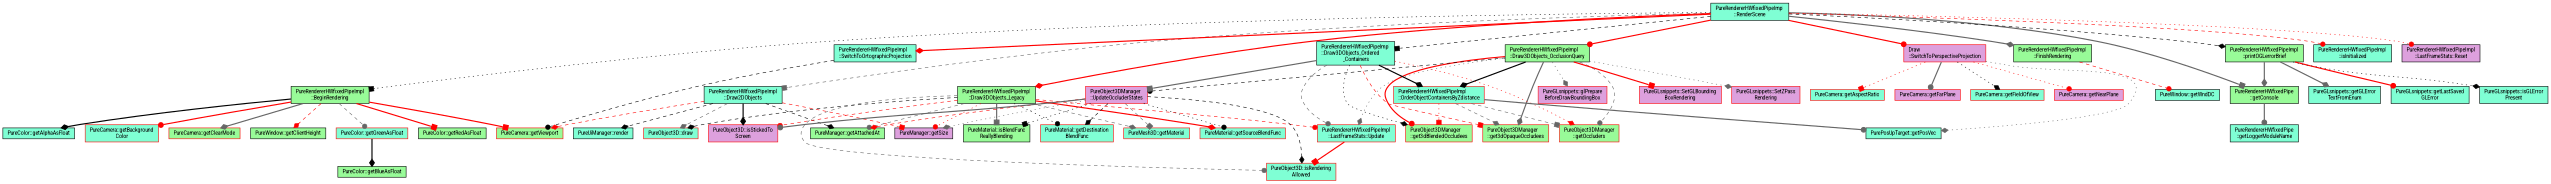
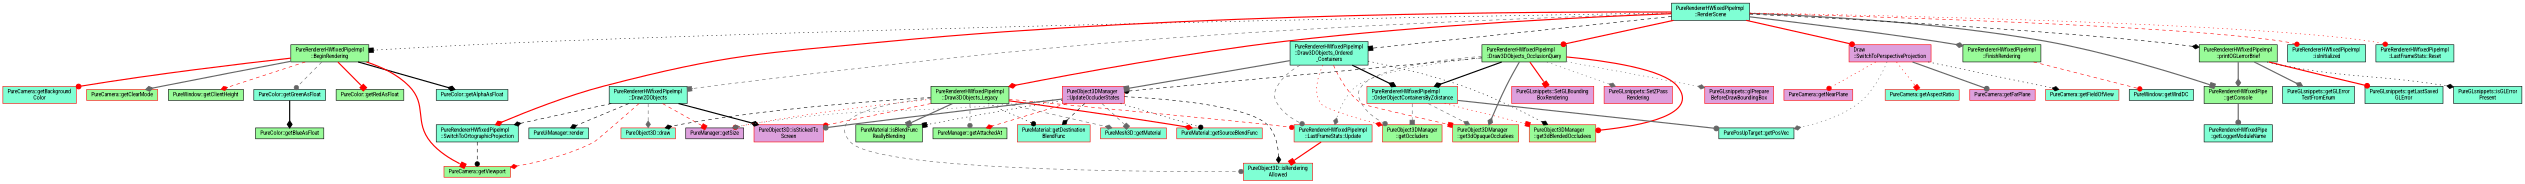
node "PureRendererHWfixedPipeImpl ::LastFrameStats::Reset": fillcolor plum -> aquamarine
edge "PureRendererHWfixedPipeImpl ::Draw2DObjects" -> "PureManager::getAttachedAt": now "PureRendererHWfixedPipeImpl ::Draw2DObjects" -> "PureRendererHWfixedPipeImpl ::SwitchToOrtographicProjection"
node "PureColor::getGreenAsFloat": color red -> black
